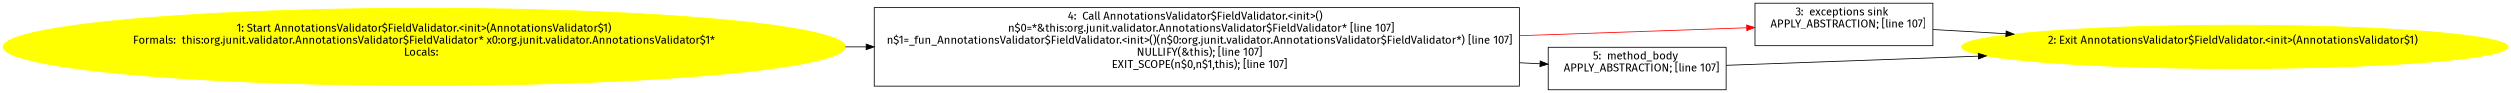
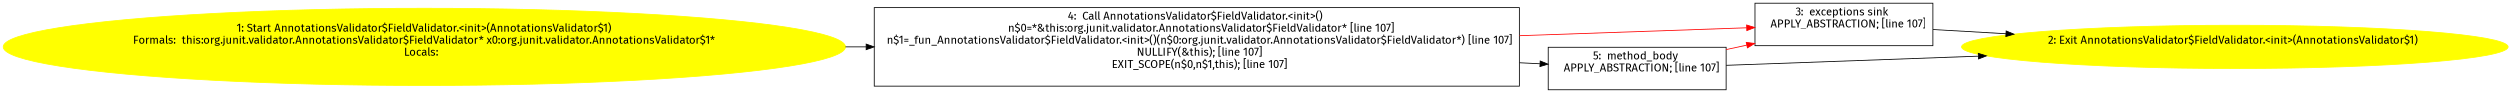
edge "5:  method_body APPLY_ABSTRACTION; [line 107]" -> "3:  exceptions sink APPLY_ABSTRACTION; [line 107]": added
